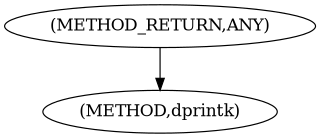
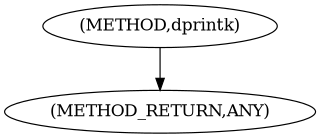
edge "(METHOD_RETURN,ANY)" -> "(METHOD,dprintk)": reversed
